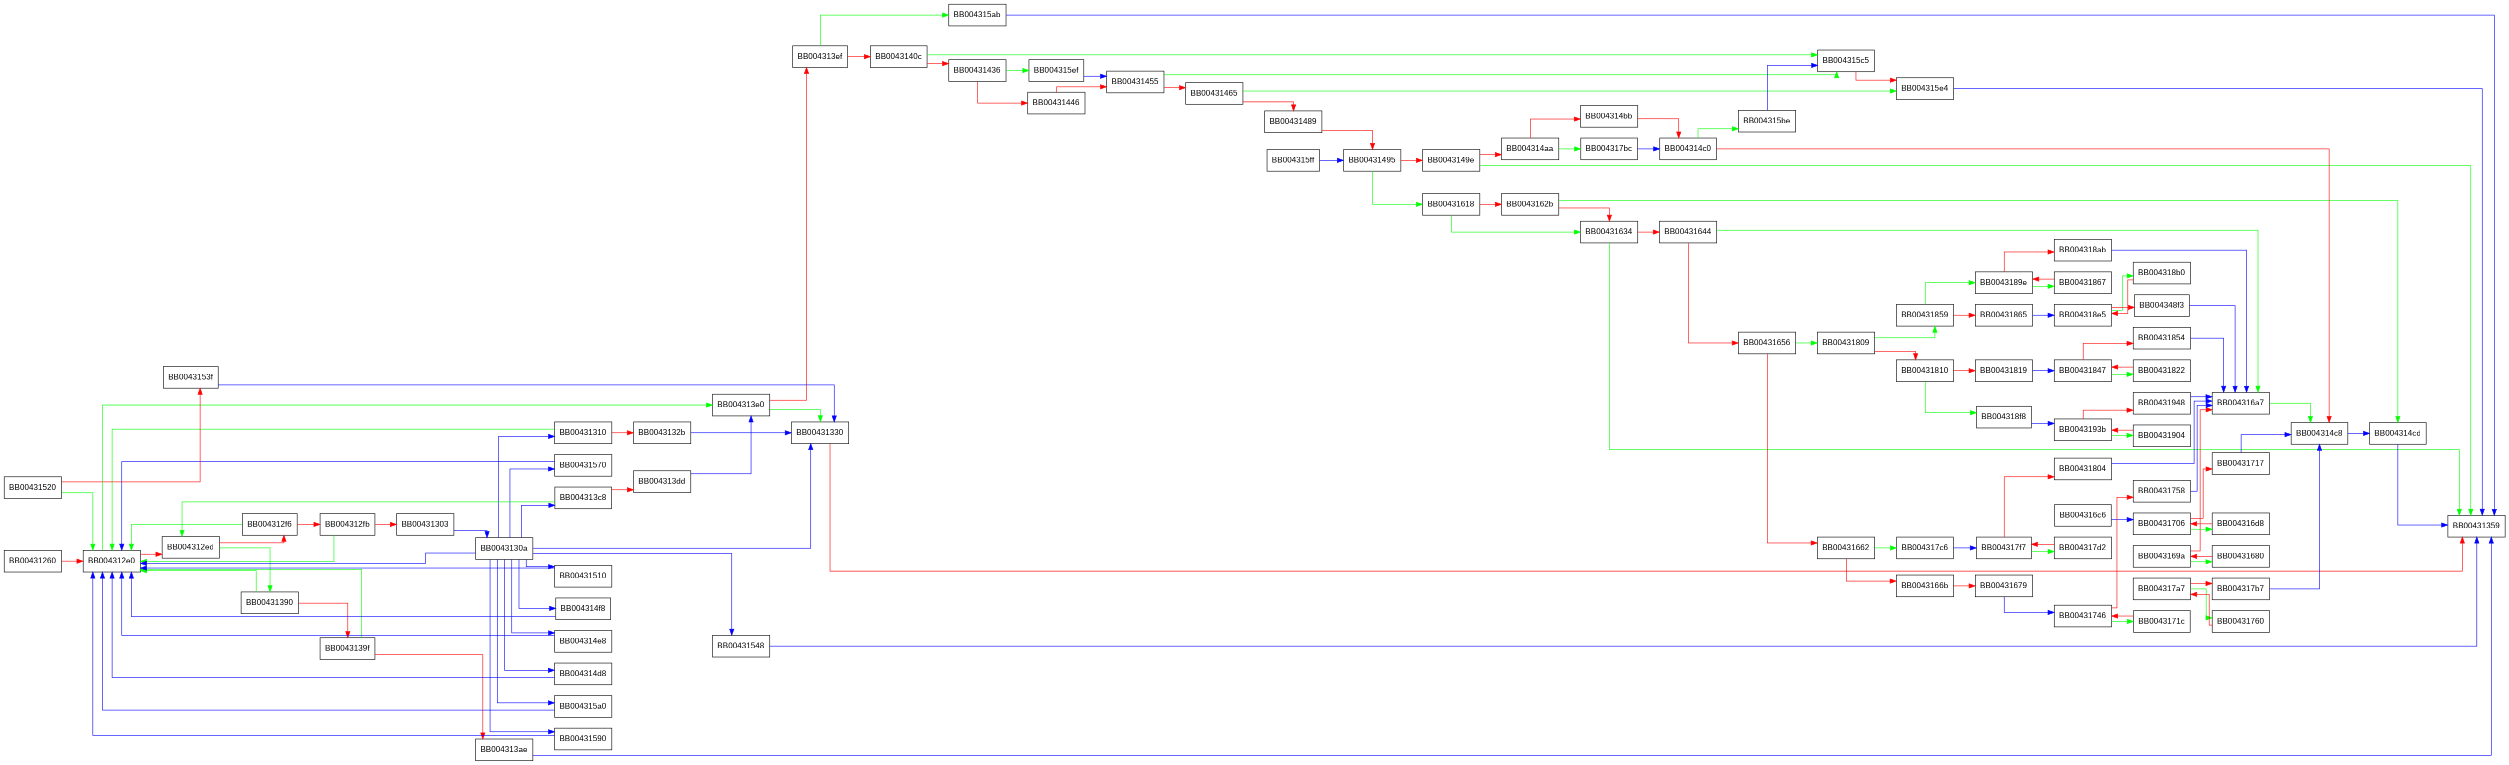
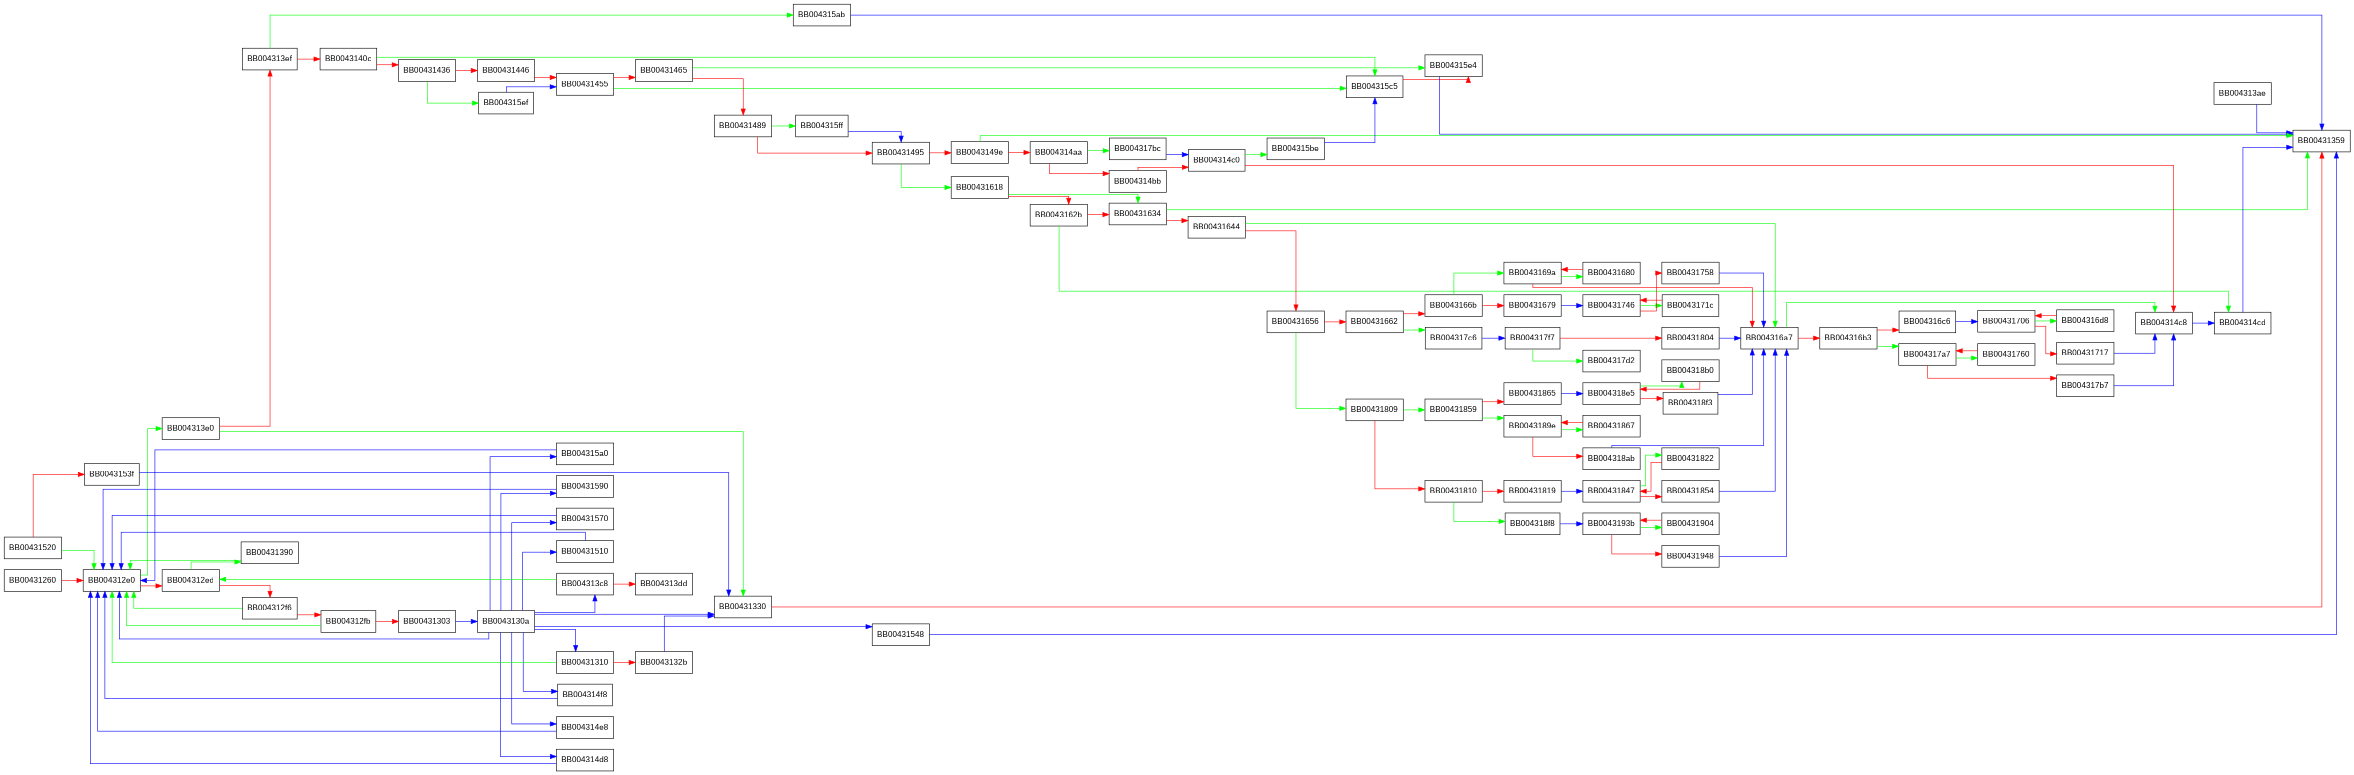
edge "BB00431489" -> "BB004315ff": added
edge "BB0043166b" -> "BB0043169a": added
node "BB004348f3": label "BB004348f3" -> "BB004318f3"
node "BB004316b3": added
edge "BB004313dd" -> "BB004313e0": removed
edge "BB004317d2" -> "BB004317f7": removed
node "BB0043139f": removed
